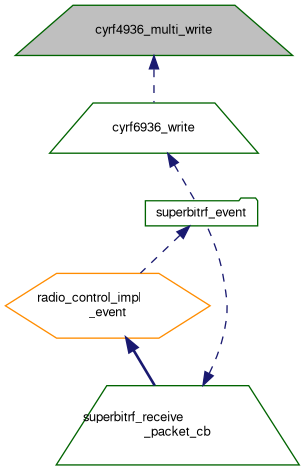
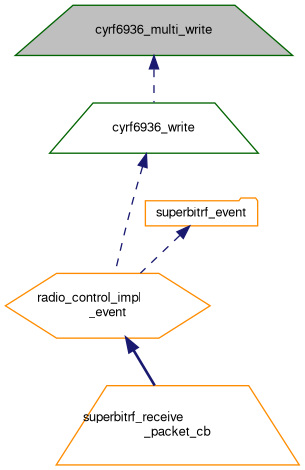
node "cyrf4936_multi_write": label "cyrf4936_multi_write" -> "cyrf6936_multi_write"
edge "superbitrf_event" -> "cyrf6936_write": now "radio_control_impl _event" -> "cyrf6936_write"
node "superbitrf_event": color darkgreen -> darkorange
edge "superbitrf_event" -> "superbitrf_receive _packet_cb": removed
node "superbitrf_receive _packet_cb": color darkgreen -> darkorange
